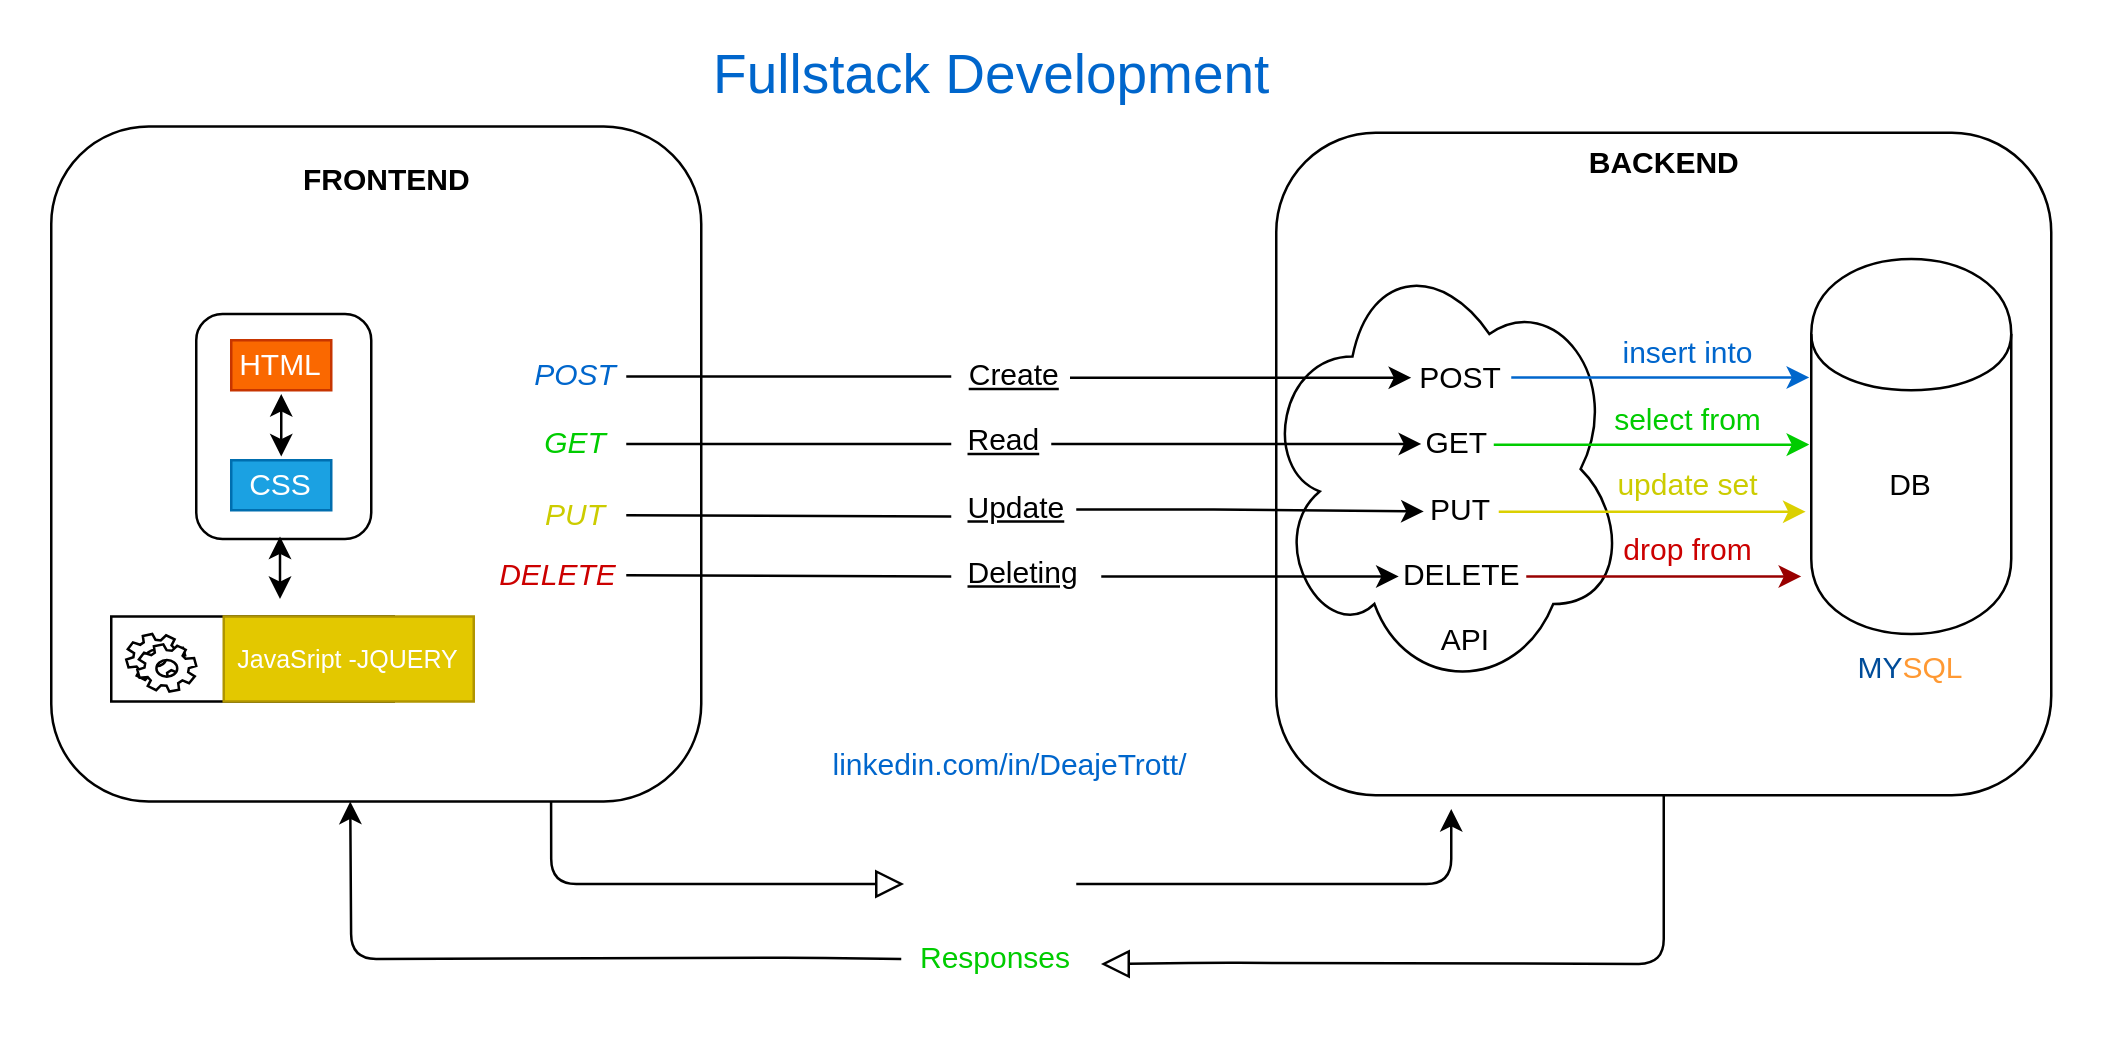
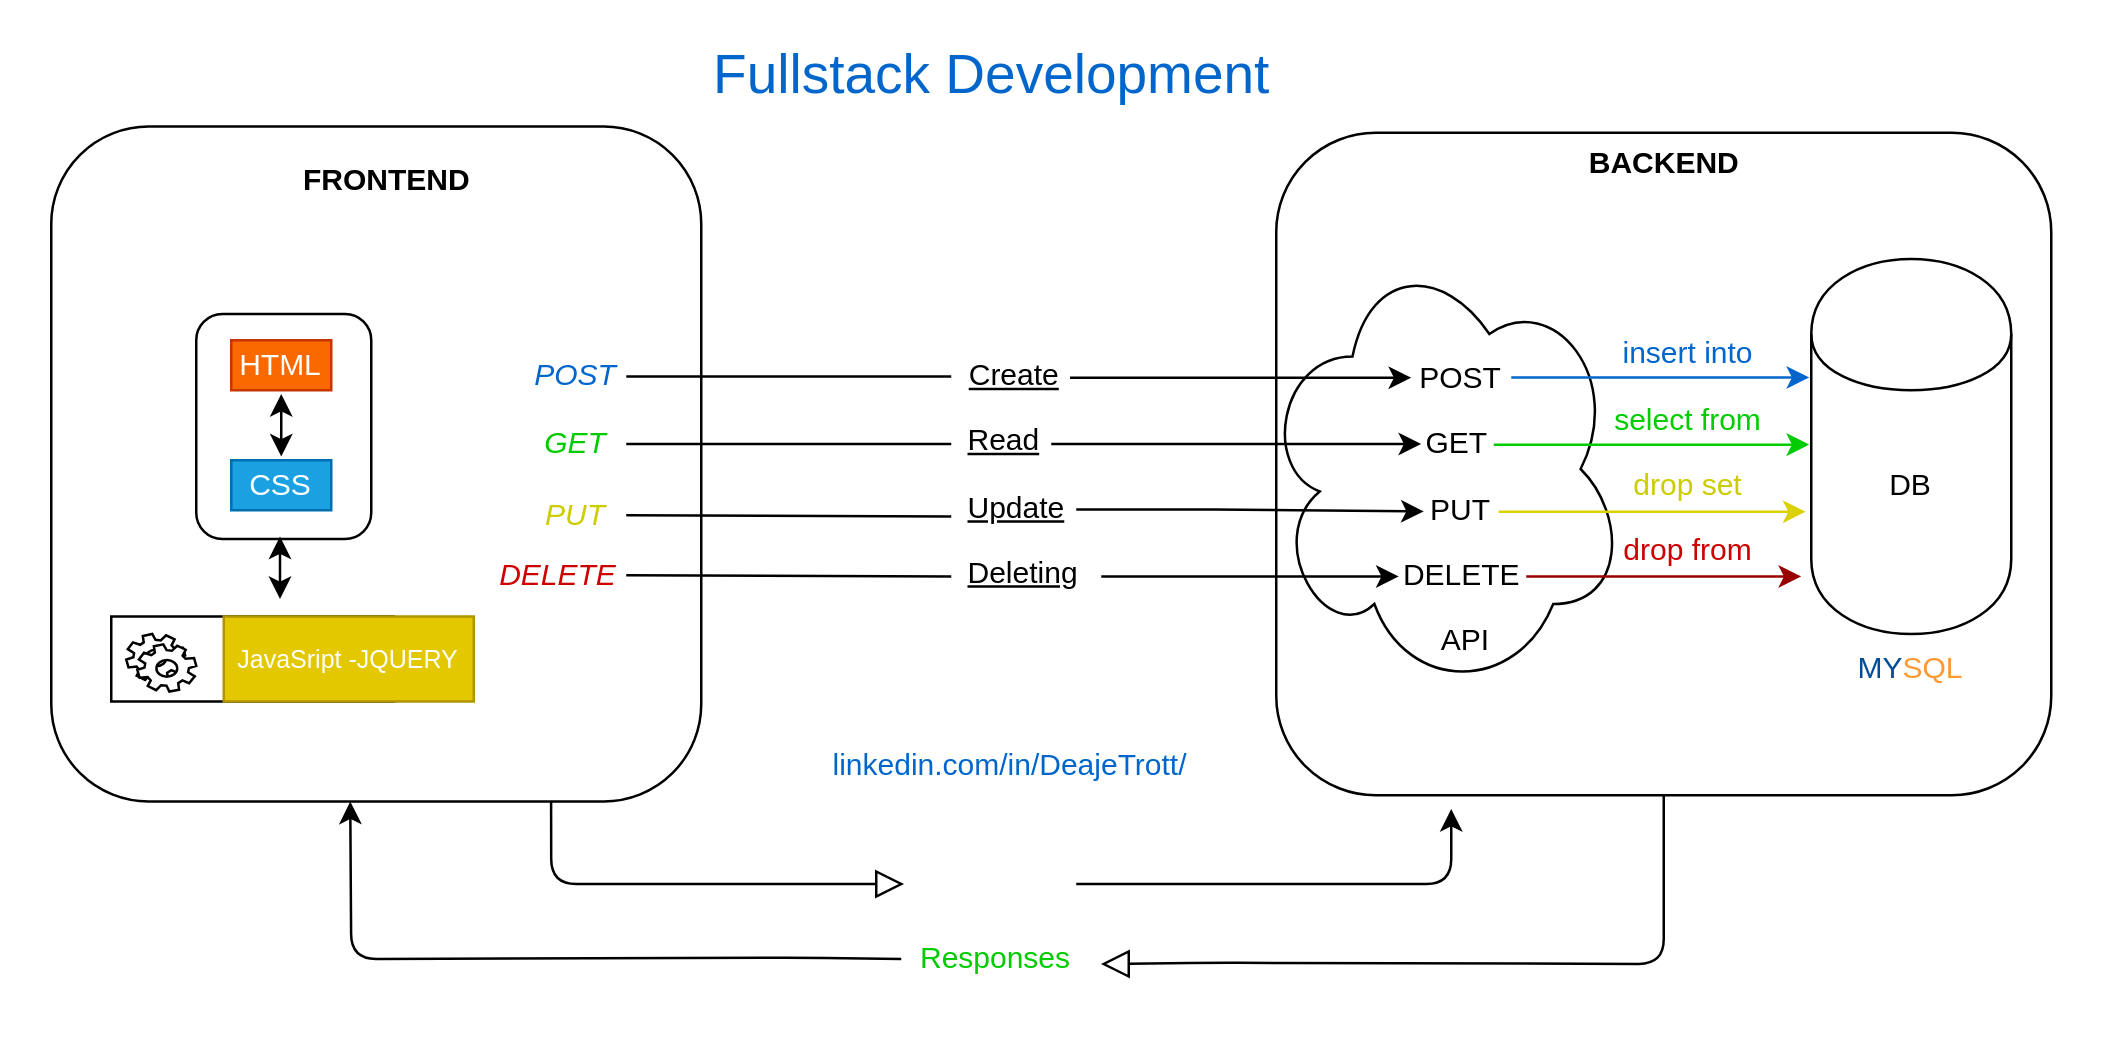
node "update set": label "update set" -> "drop set"
